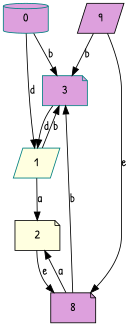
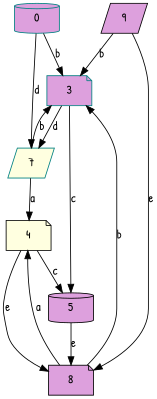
node "1": label "1" -> "7"
node "2": label "2" -> "4"
node "5": added
